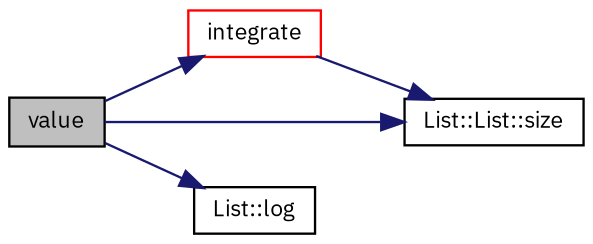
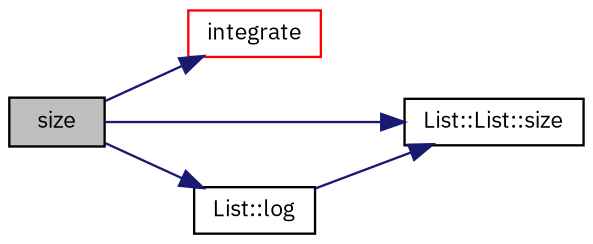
edge "integrate" -> "List::List::size": now "List::log" -> "List::List::size"
node "value": label "value" -> "size"
